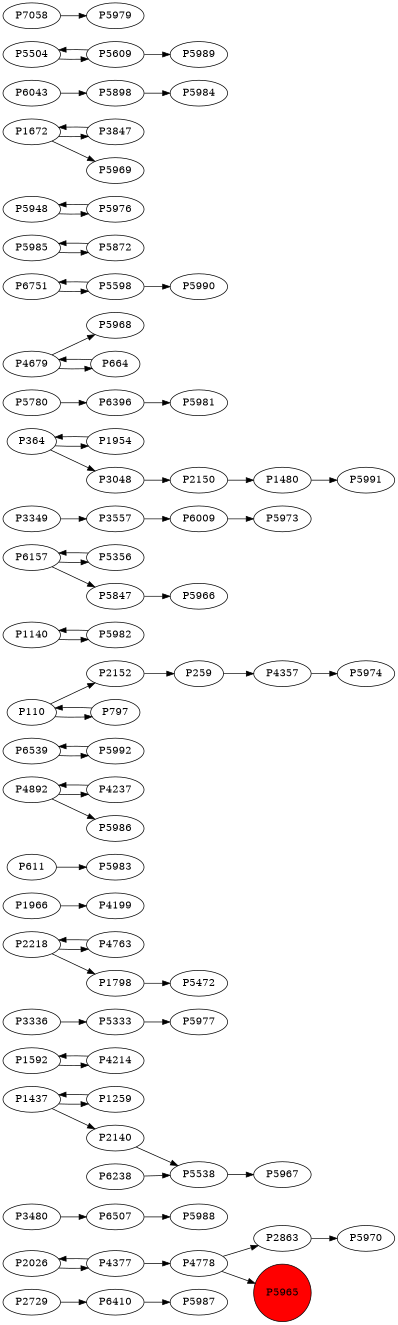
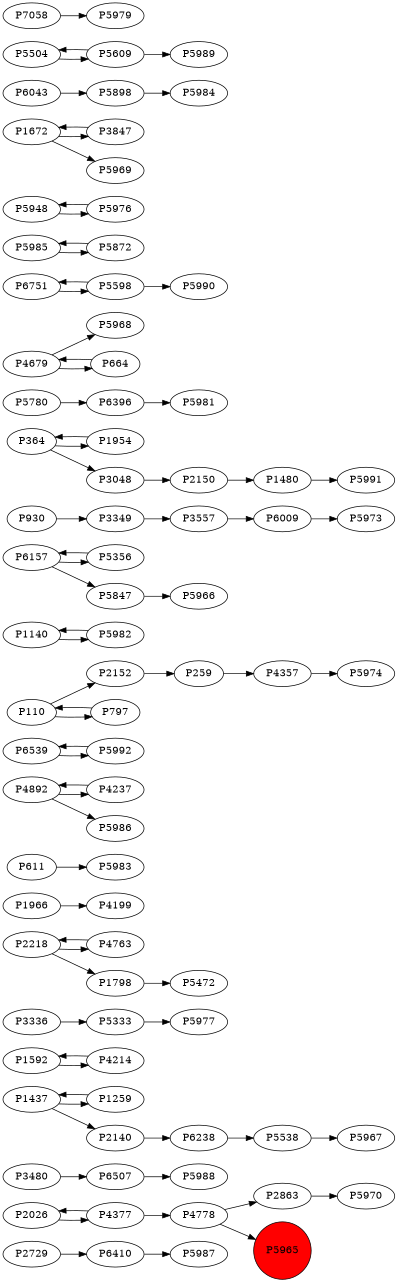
node "P930": added
edge "P2140" -> "P5538": now "P2140" -> "P6238"
